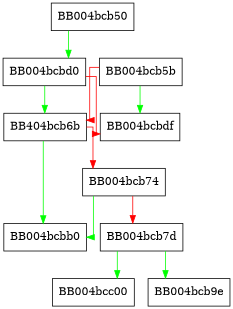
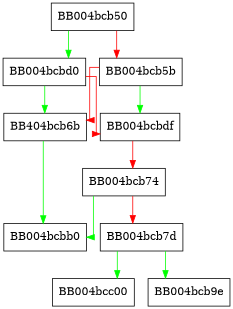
edge "BB004bcb50" -> "BB004bcb5b": added
edge "BB404bcb6b" -> "BB004bcb74": now "BB004bcbdf" -> "BB004bcb74"
